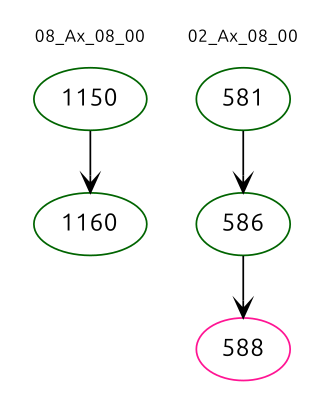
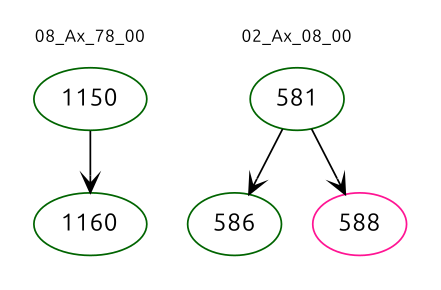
cluster "08_Ax_08_00": label "08_Ax_08_00" -> "08_Ax_78_00"
edge "586" -> "588": now "581" -> "588"
